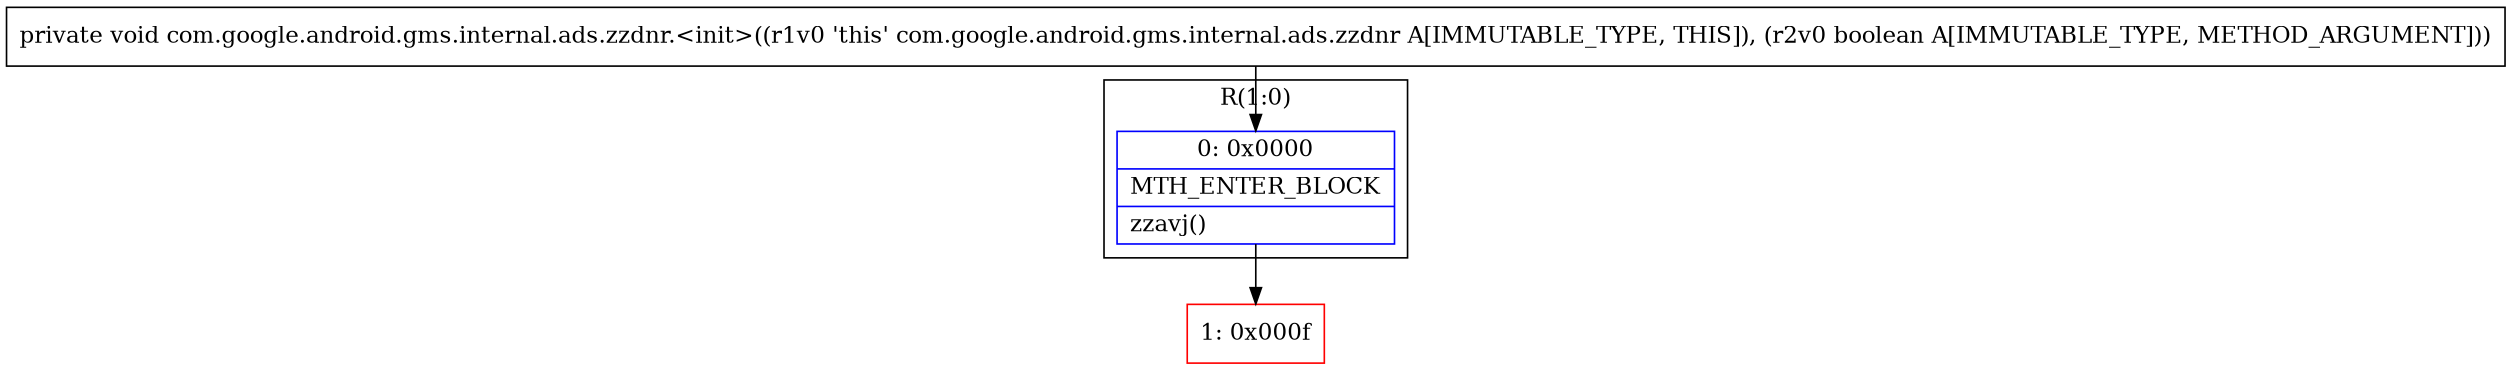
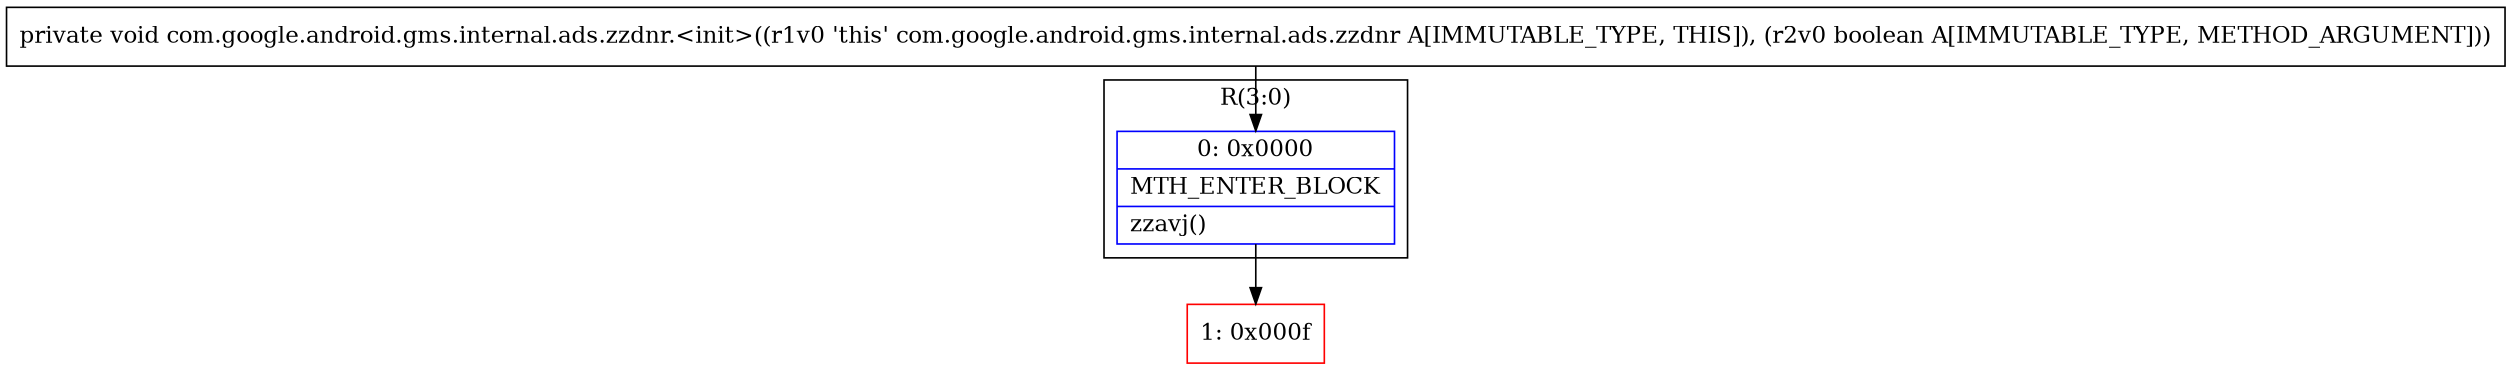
cluster "R(1:0)": label "R(1:0)" -> "R(3:0)"
